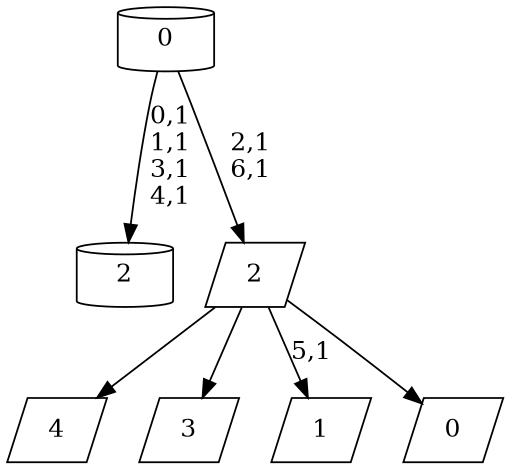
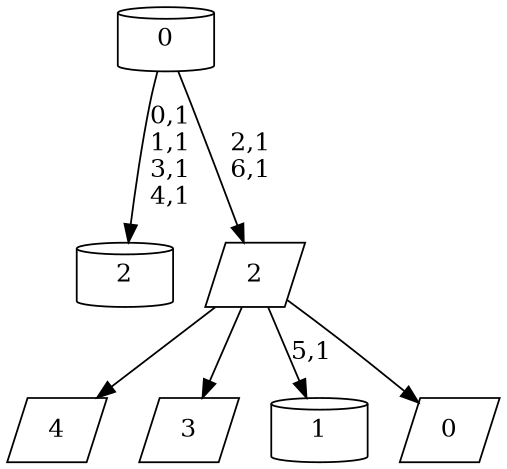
node "1": shape parallelogram -> cylinder
